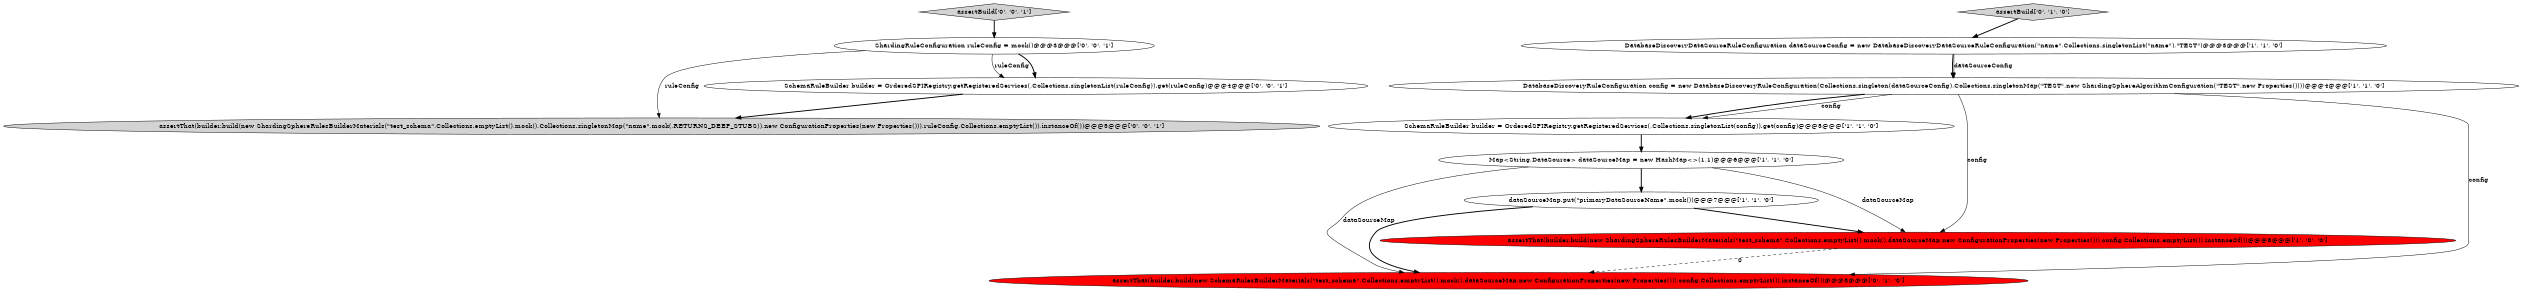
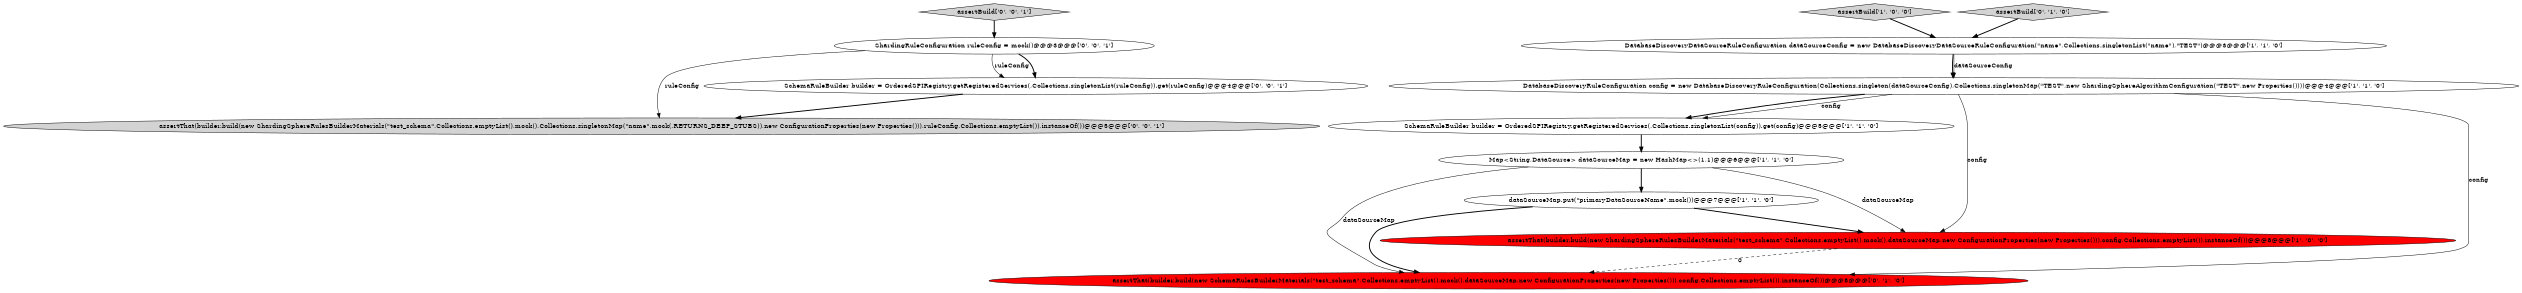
node "assertBuild['1', '0', '0']": added
